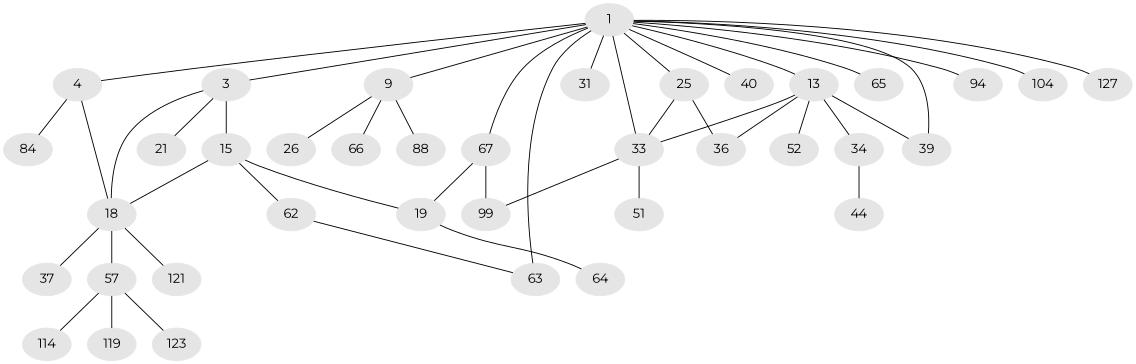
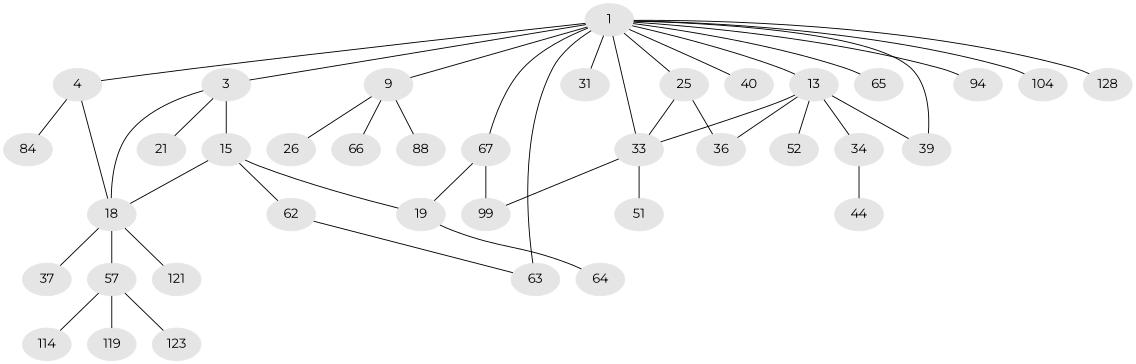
node "127": label "127" -> "128"
